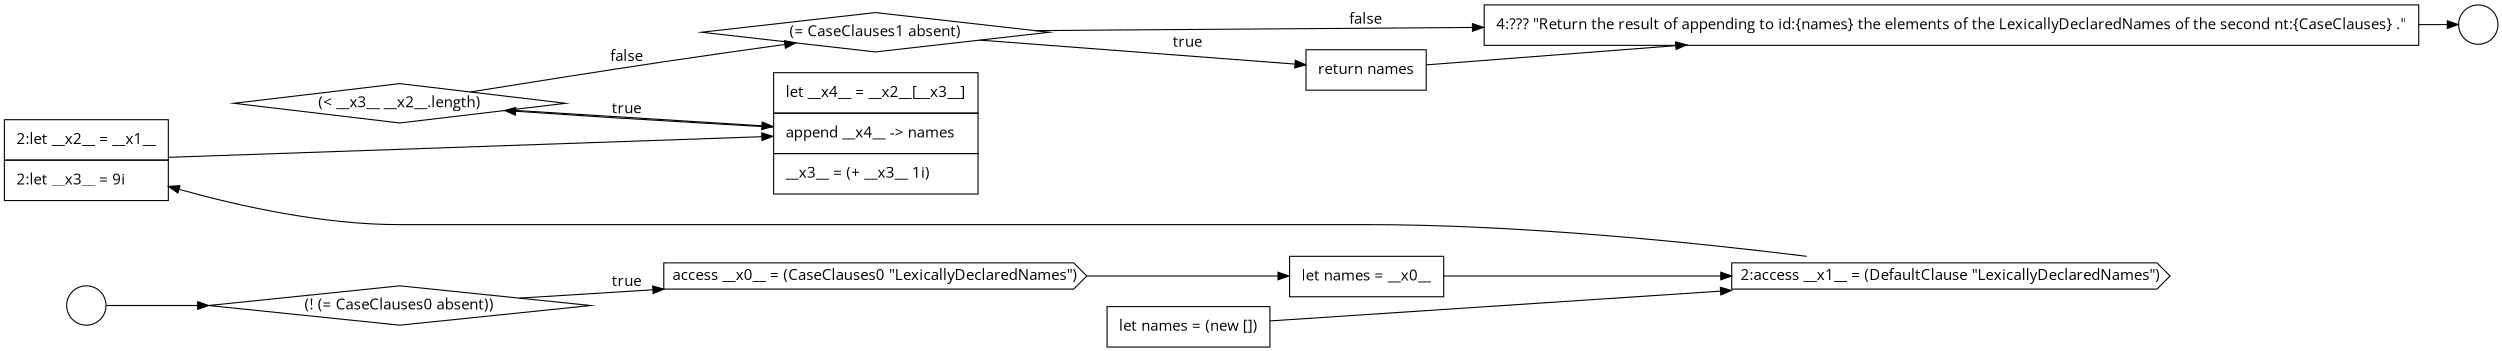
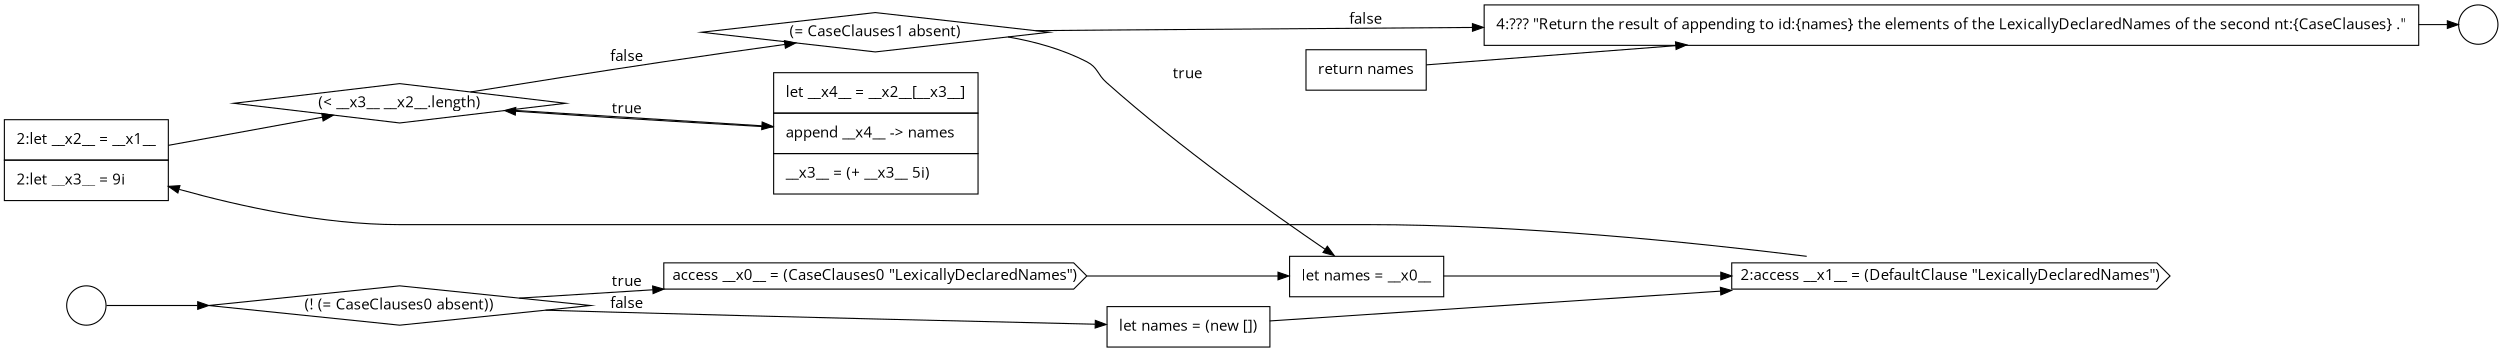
edge "(= CaseClauses1 absent)" -> "return names": now "(= CaseClauses1 absent)" -> "let names = __x0__"
edge "2:let __x2__ = __x1__" -> "let __x4__ = __x2__[__x3__]": now "2:let __x2__ = __x1__" -> "(< __x3__ __x2__.length)"
node "let __x4__ = __x2__[__x3__]": text "__x3__ = (+ __x3__ 1i)" -> "__x3__ = (+ __x3__ 5i)"
edge "(! (= CaseClauses0 absent))" -> "let names = (new [])": added, label "false"
